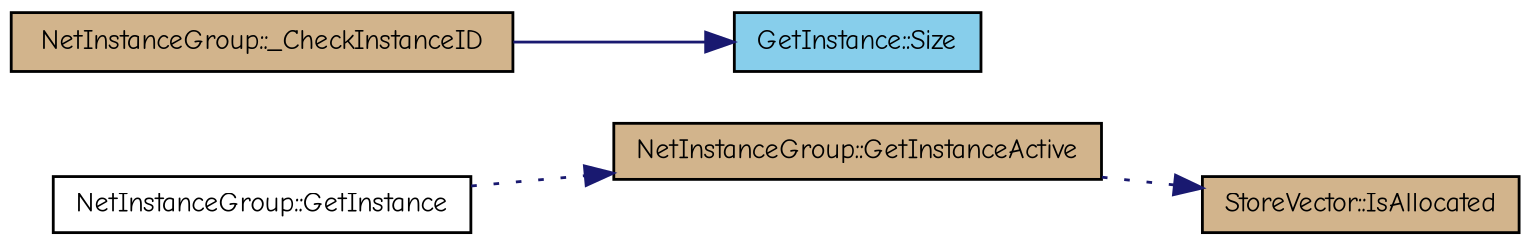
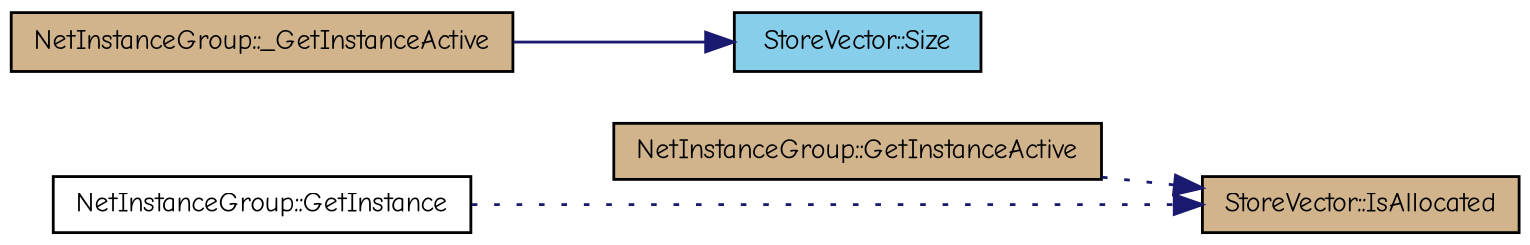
node "NetInstanceGroup::_CheckInstanceID": label "NetInstanceGroup::_CheckInstanceID" -> "NetInstanceGroup::_GetInstanceActive"
node "GetInstance::Size": label "GetInstance::Size" -> "StoreVector::Size"
edge "NetInstanceGroup::GetInstance" -> "NetInstanceGroup::GetInstanceActive": now "NetInstanceGroup::GetInstance" -> "StoreVector::IsAllocated"
